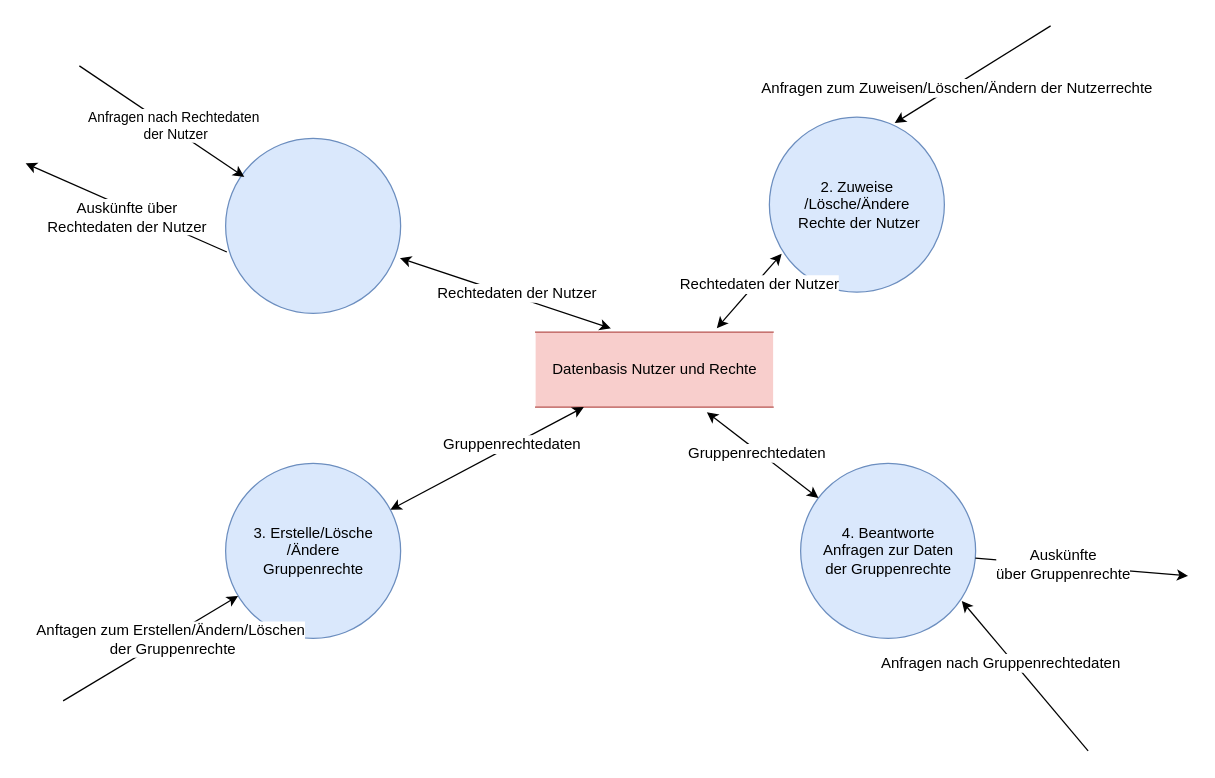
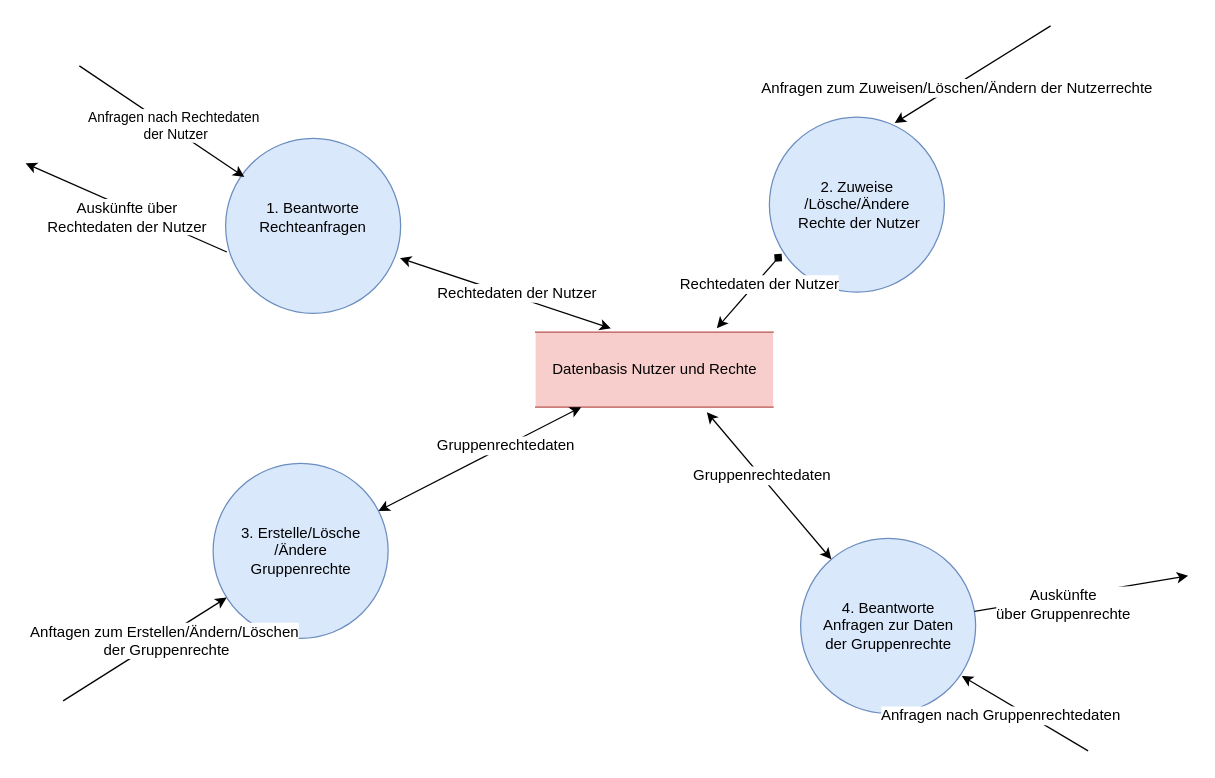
node "1. Beantworte Rechteanfragen": added
edge "2. Zuweise /Lösche/Ändere Rechte der Nutzer" -- "Datenbasis Nutzer und Rechte": arrowhead classic -> diamond
node "3. Erstelle/Lösche /Ändere Gruppenrechte": moved (313, 551) -> (301, 551)
node "4. Beantworte Anfragen zur Daten der Gruppenrechte": moved (888, 551) -> (888, 626)
